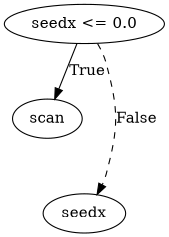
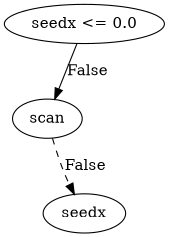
edge "seedx <= 0.0" -> "scan": label "True" -> "False"
edge "seedx <= 0.0" -> "seedx": now "scan" -> "seedx"
